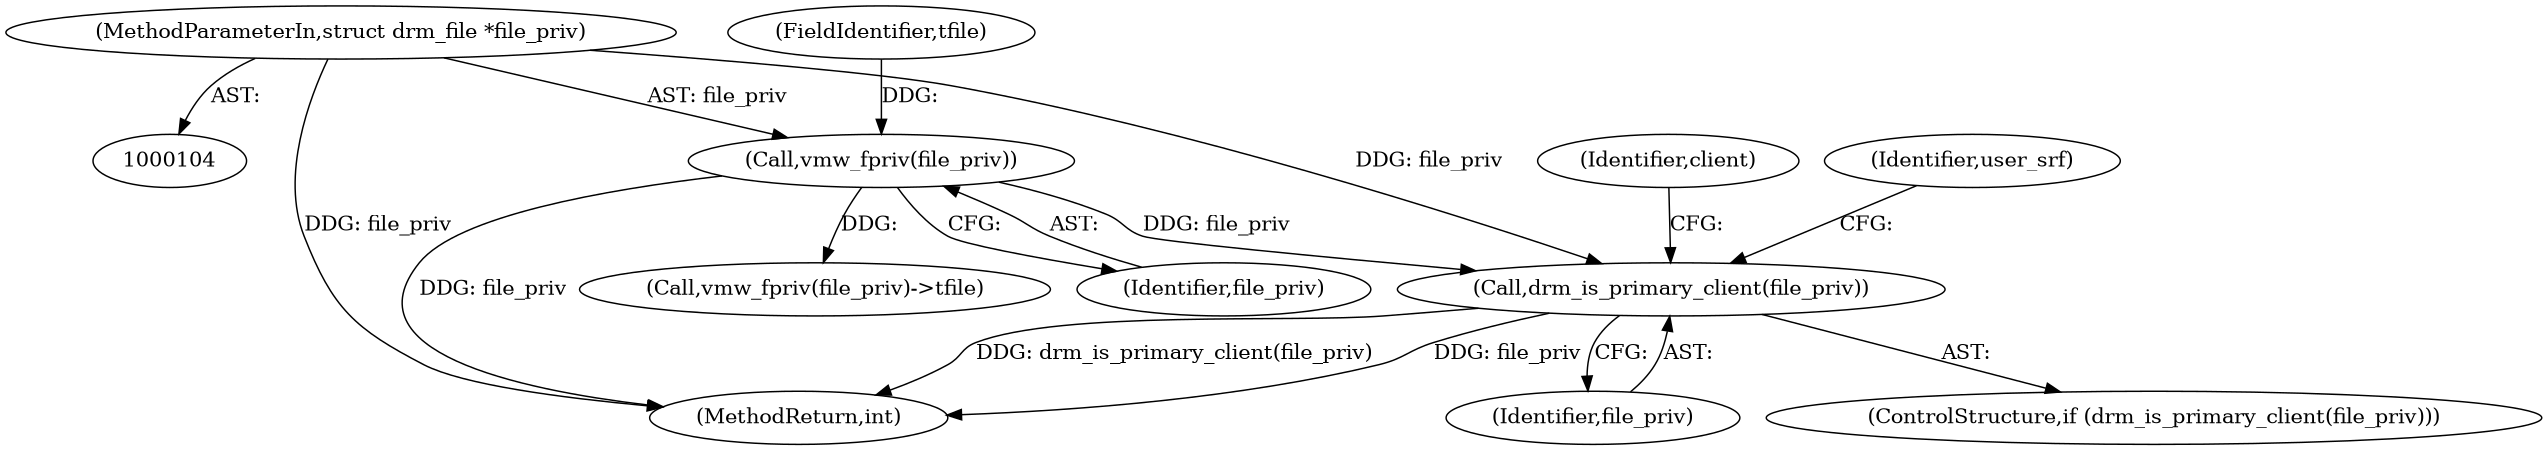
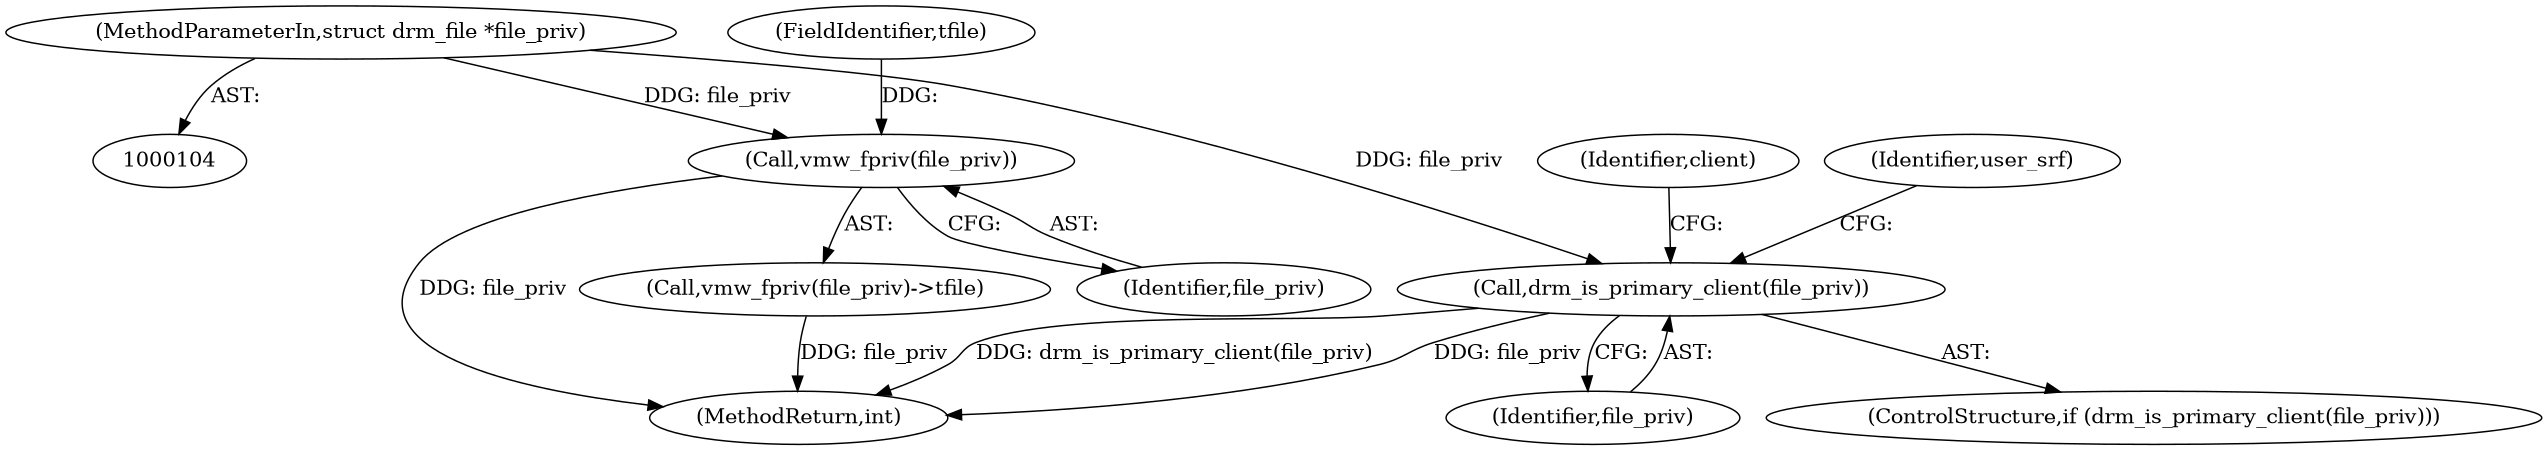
edge "(MethodParameterIn,struct drm_file *file_priv)" -> "(Call,vmw_fpriv(file_priv))": label "AST: file_priv" -> "DDG: file_priv"
edge "(Call,vmw_fpriv(file_priv))" -> "(Call,vmw_fpriv(file_priv)->tfile)": label "DDG: " -> "AST: "
edge "(Call,vmw_fpriv(file_priv))" -> "(Call,drm_is_primary_client(file_priv))": removed, label "DDG: file_priv"
edge "(MethodParameterIn,struct drm_file *file_priv)" -> "(MethodReturn,int)": now "(Call,vmw_fpriv(file_priv)->tfile)" -> "(MethodReturn,int)"
